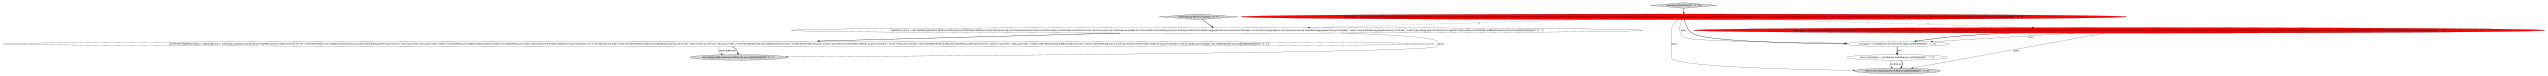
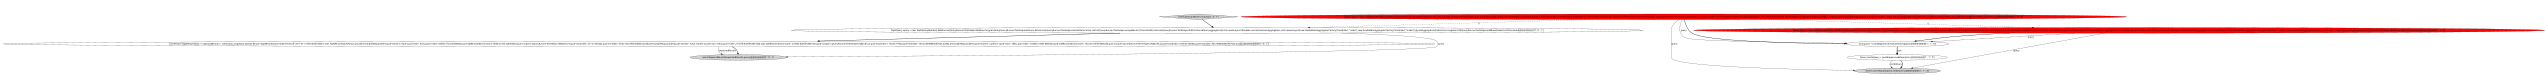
node "testQuerySerialization['1', '0', '0']": removed
